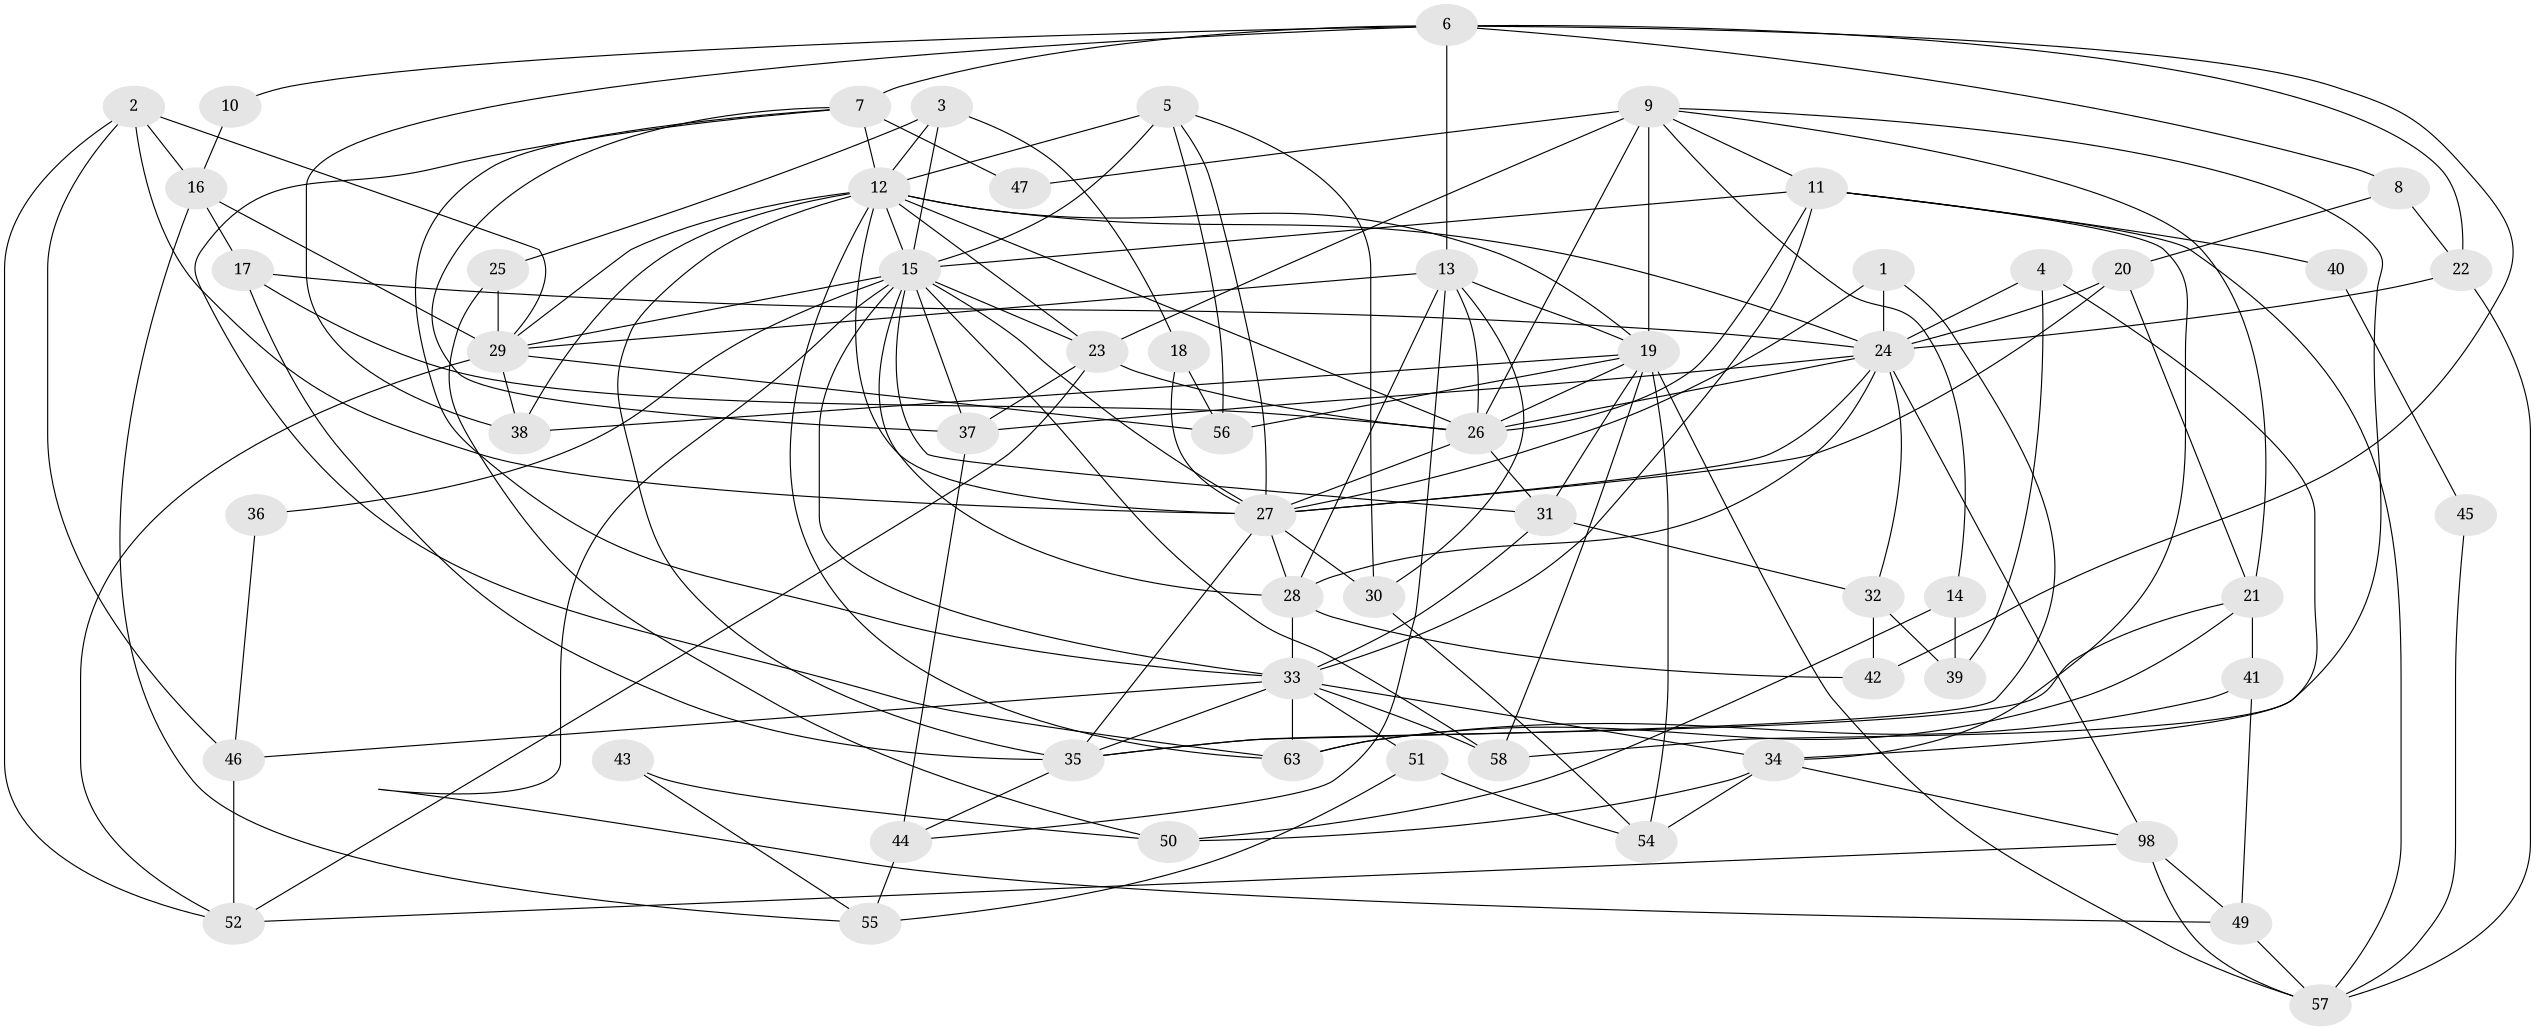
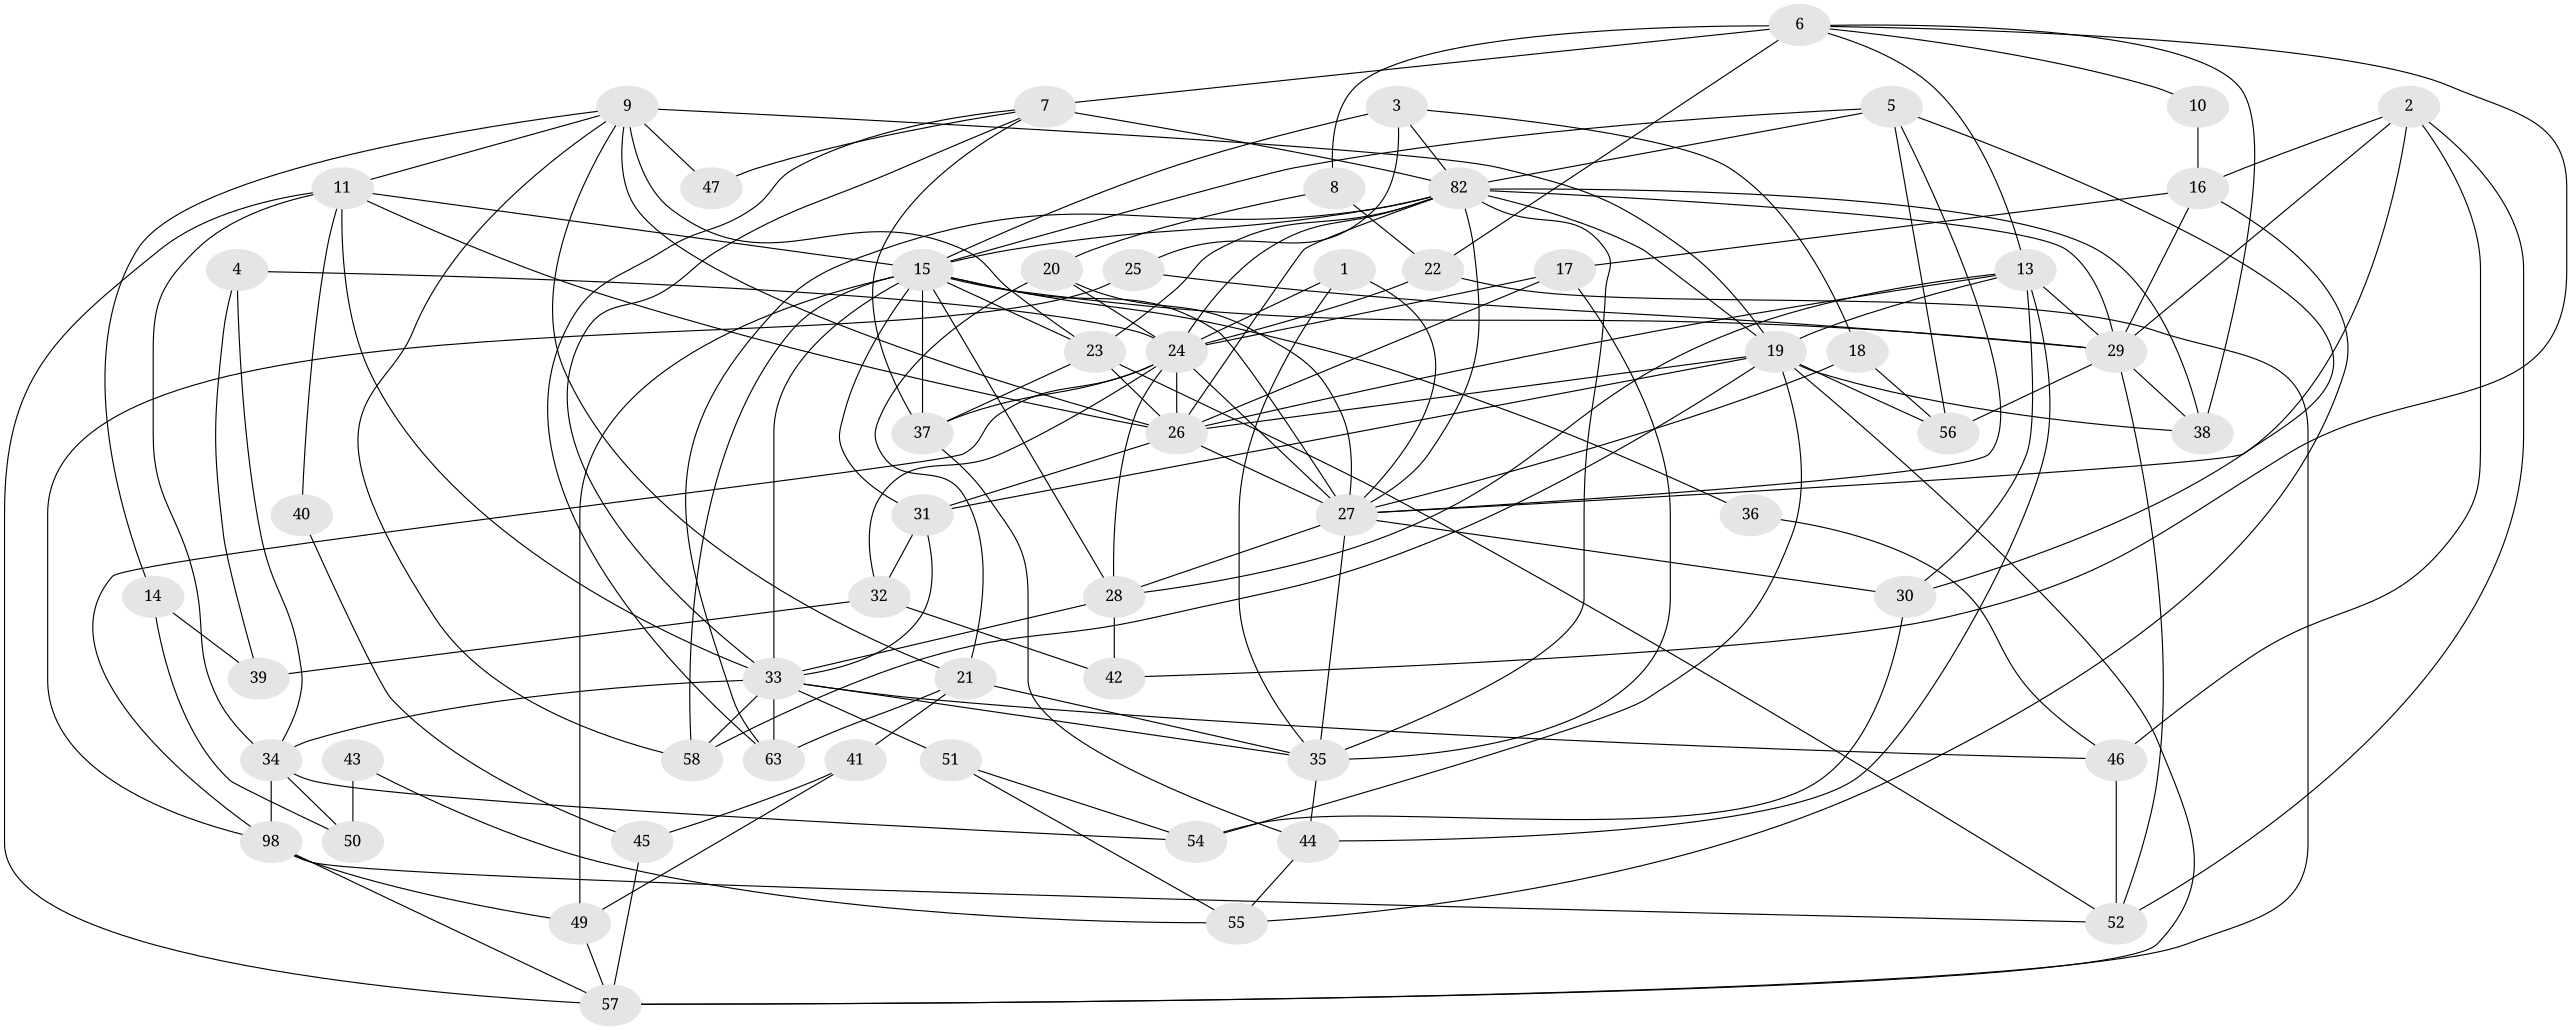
node "12": label "12" -> "82"
edge "25" -- "50": now "25" -- "98"
edge "41" -- "63": now "41" -- "45"
